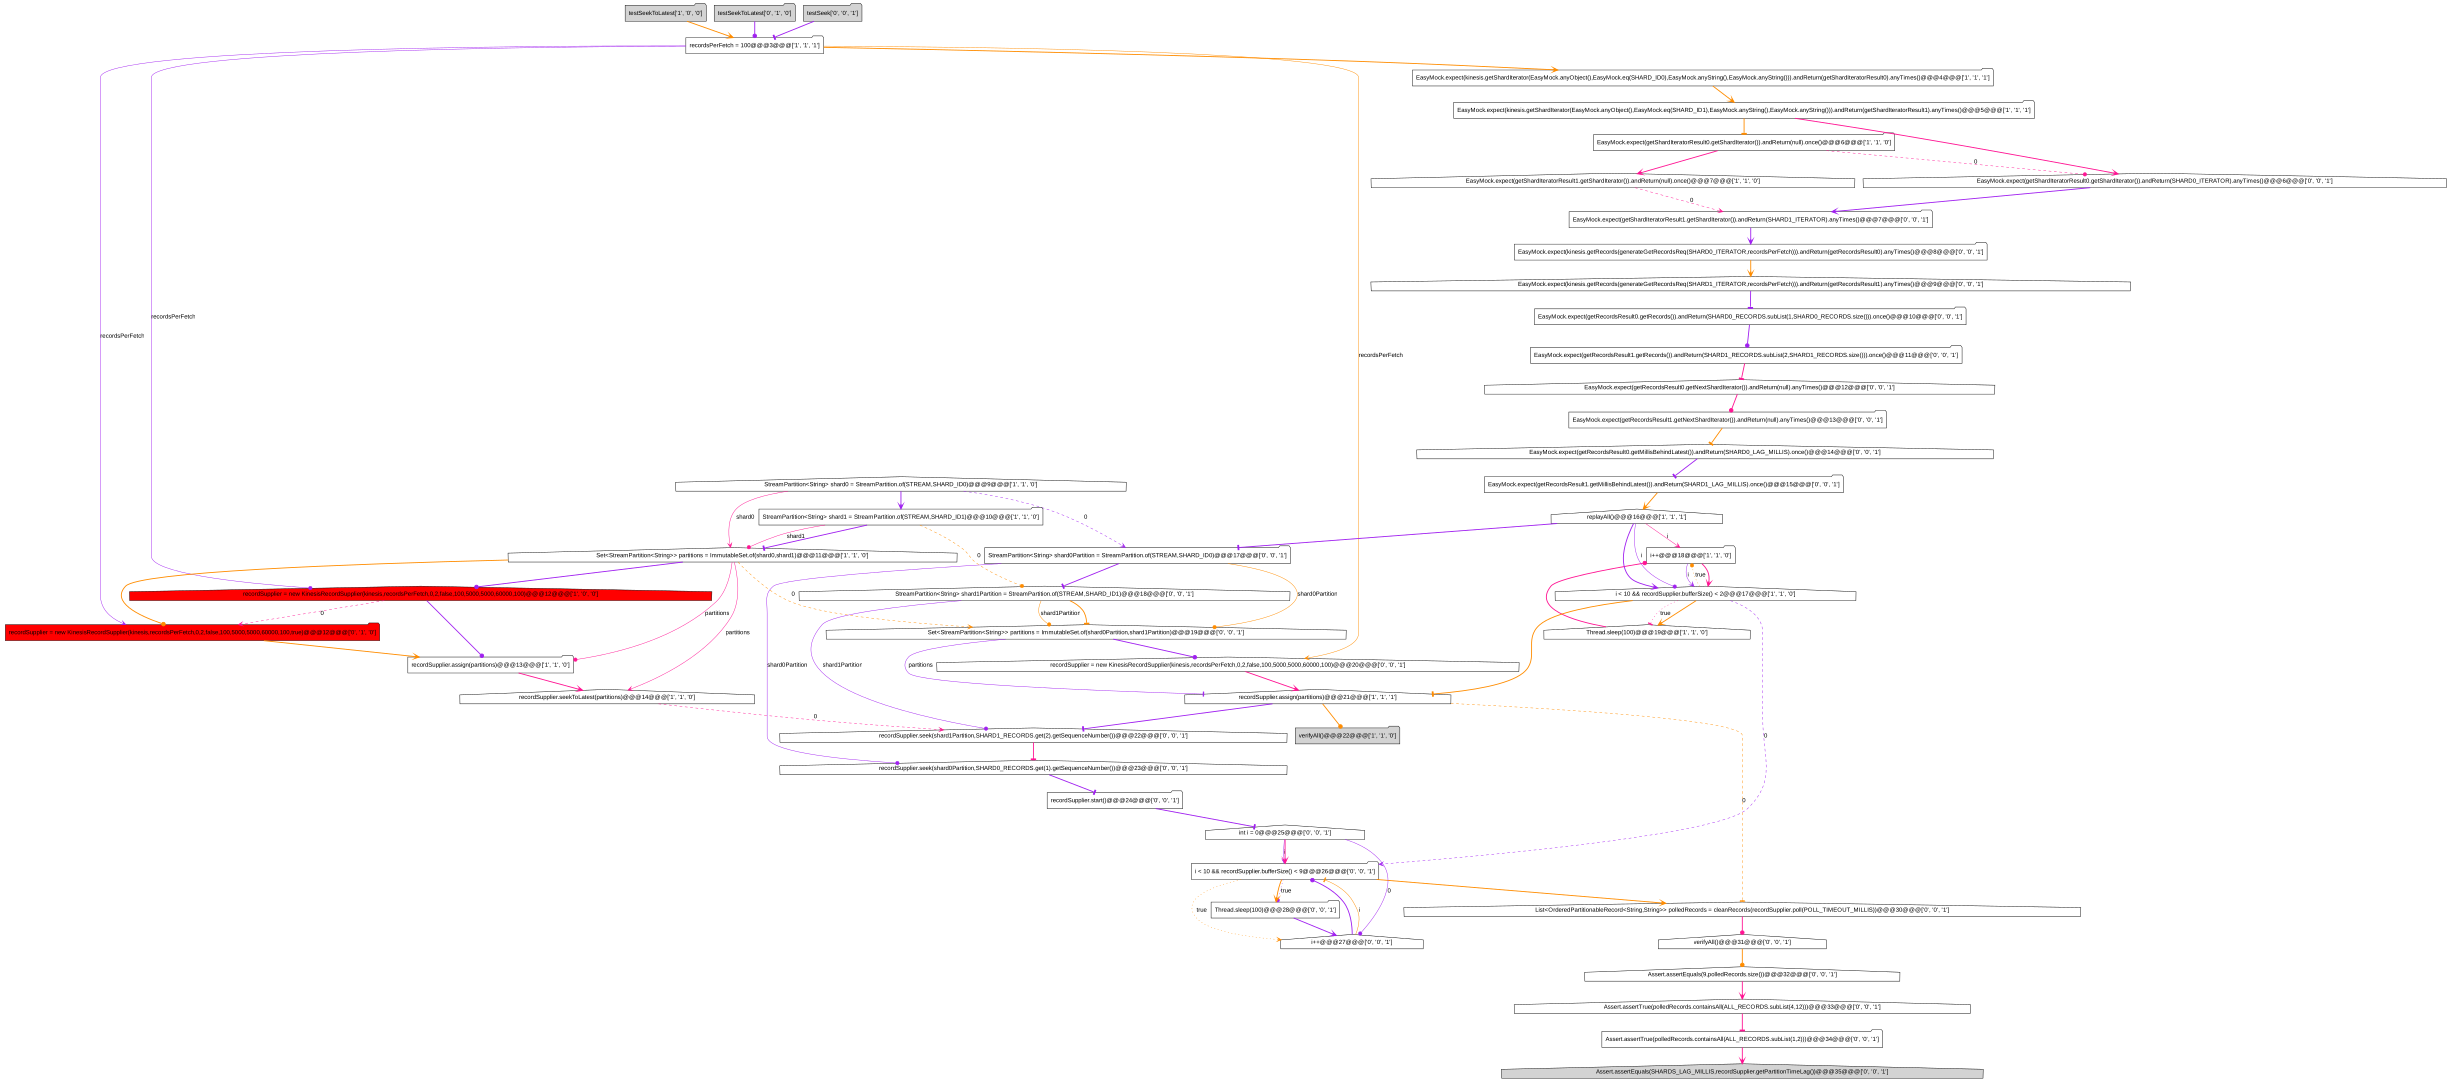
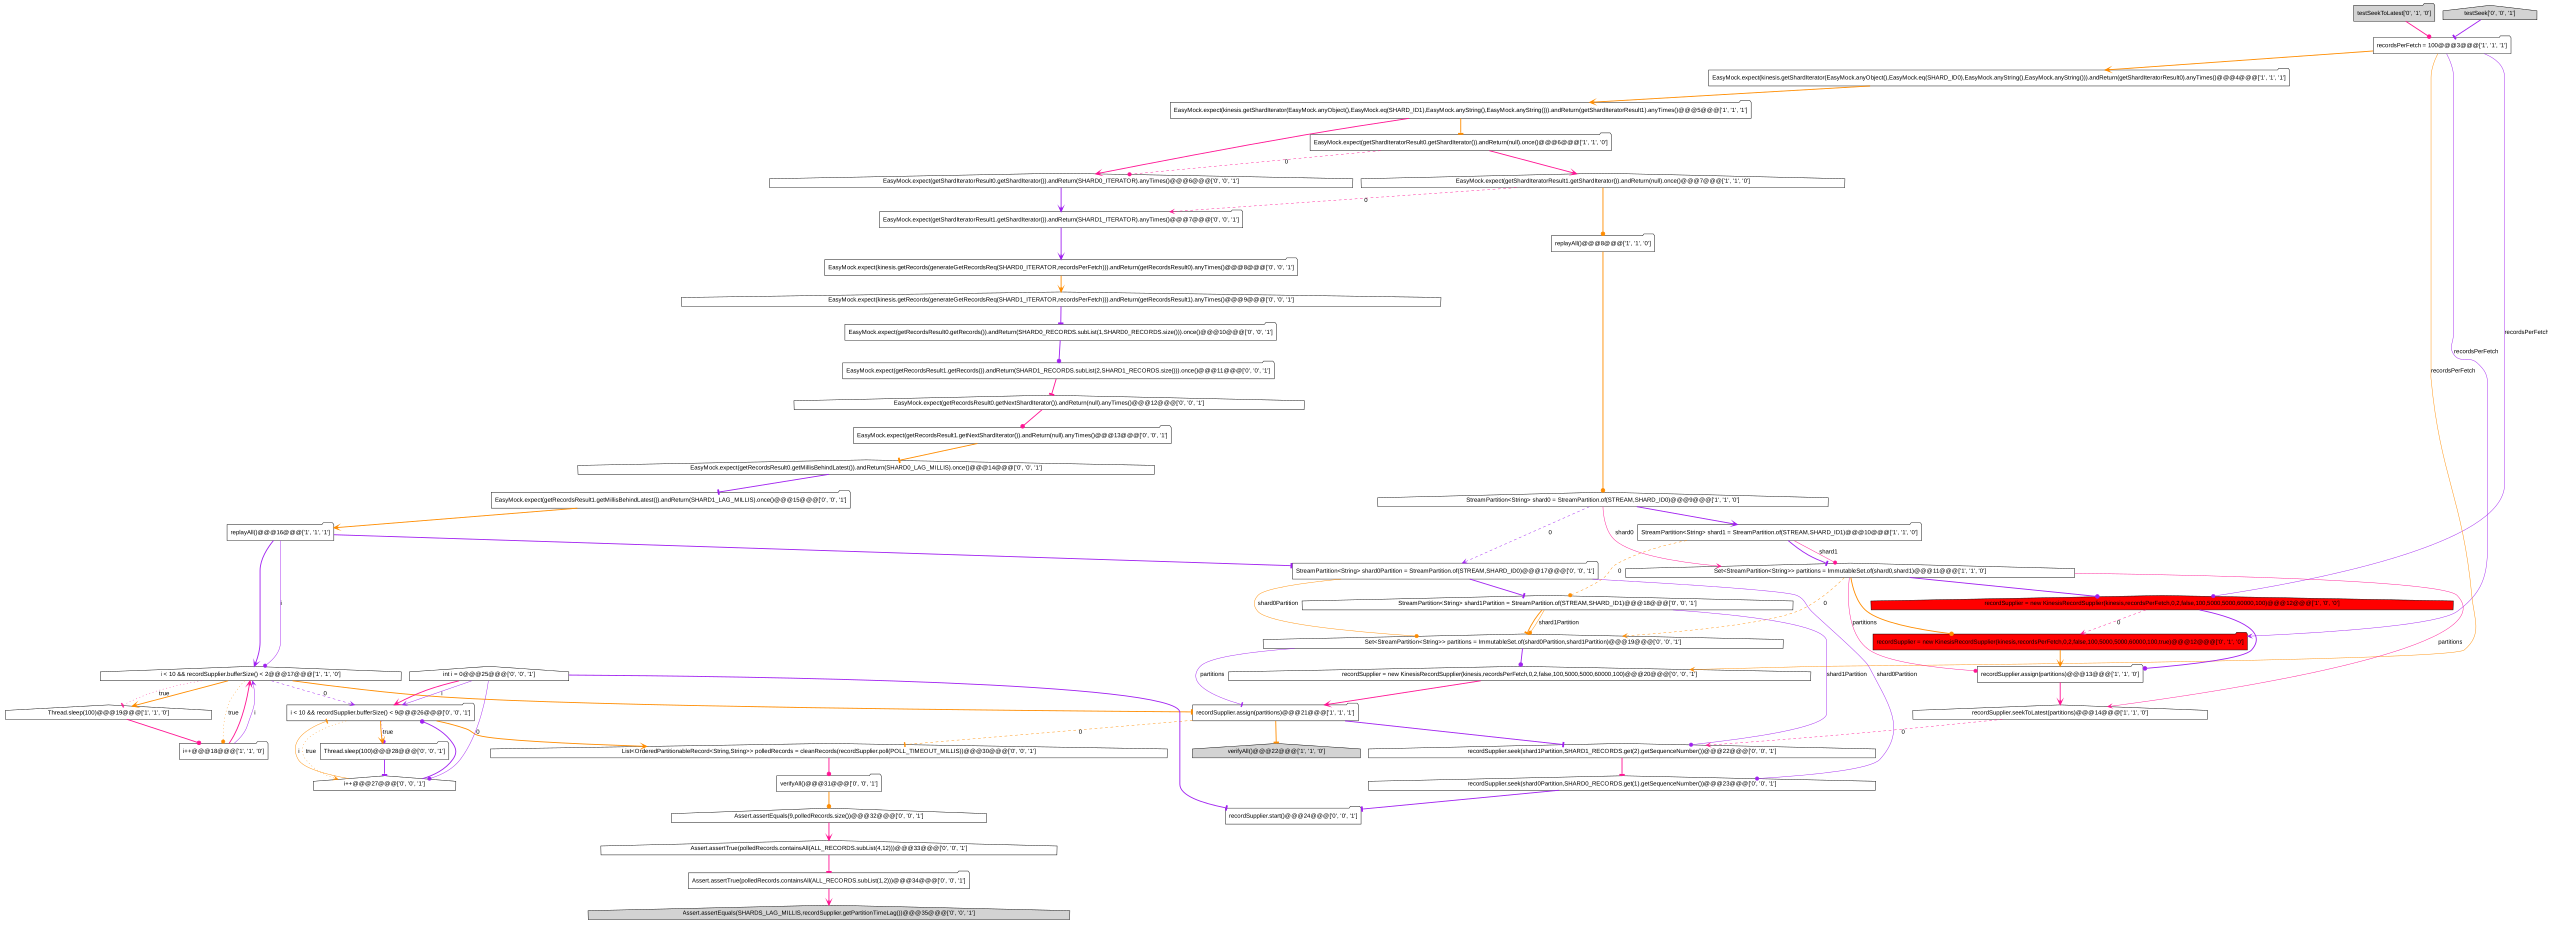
node "testSeekToLatest['1', '0', '0']": removed
node "testSeek['0', '0', '1']": shape folder -> house
edge "testSeekToLatest['0', '1', '0']" -> "recordsPerFetch = 100@@@3@@@['1', '1', '1']": color purple -> deeppink
node "replayAll()@@@8@@@['1', '1', '0']": added
node "replayAll()@@@16@@@['1', '1', '1']": shape house -> folder
edge "replayAll()@@@16@@@['1', '1', '1']" -> "i++@@@18@@@['1', '1', '0']": removed, label "i"
node "recordSupplier.assign(partitions)@@@21@@@['1', '1', '1']": shape house -> folder
edge "recordSupplier.assign(partitions)@@@21@@@['1', '1', '1']" -> "verifyAll()@@@22@@@['1', '1', '0']": arrowhead dot -> tee
node "verifyAll()@@@22@@@['1', '1', '0']": shape folder -> house
edge "recordSupplier.start()@@@24@@@['0', '0', '1']" -> "int i = 0@@@25@@@['0', '0', '1']": reversed
edge "Thread.sleep(100)@@@28@@@['0', '0', '1']" -> "i++@@@27@@@['0', '0', '1']": arrowhead vee -> tee
node "verifyAll()@@@31@@@['0', '0', '1']": shape house -> folder
